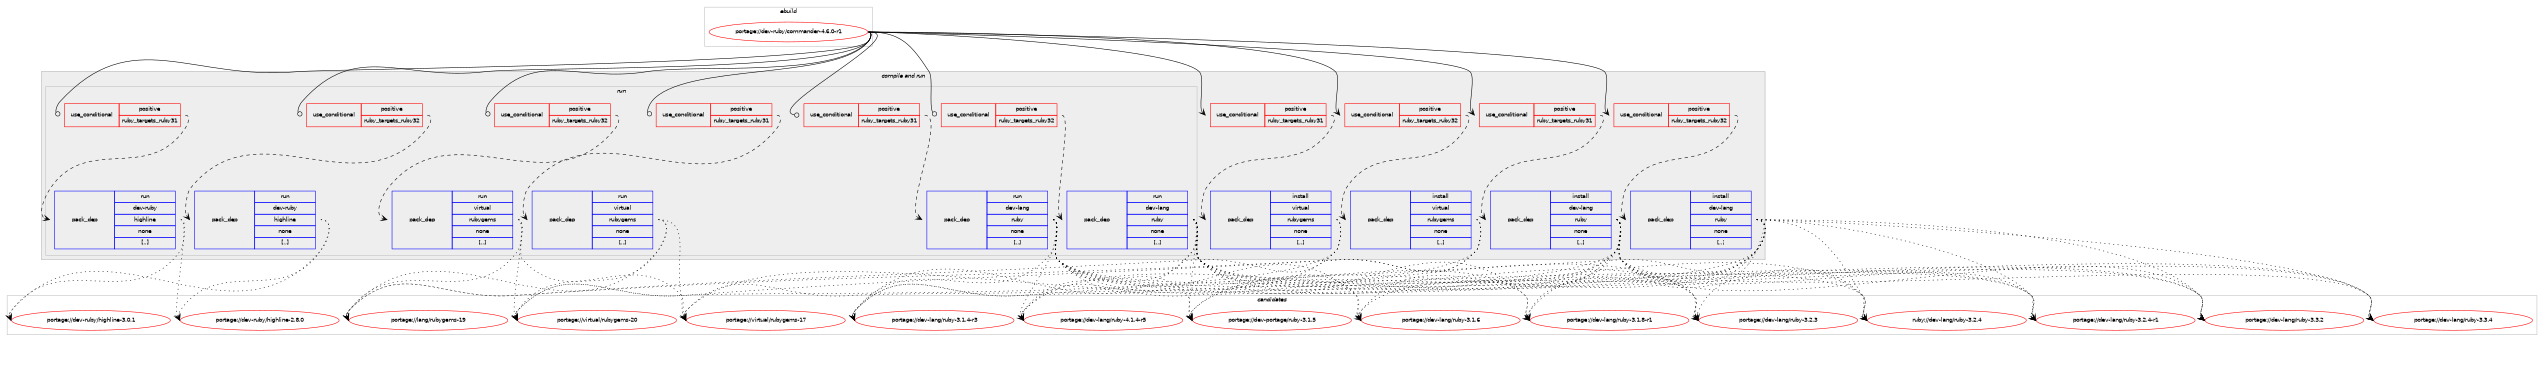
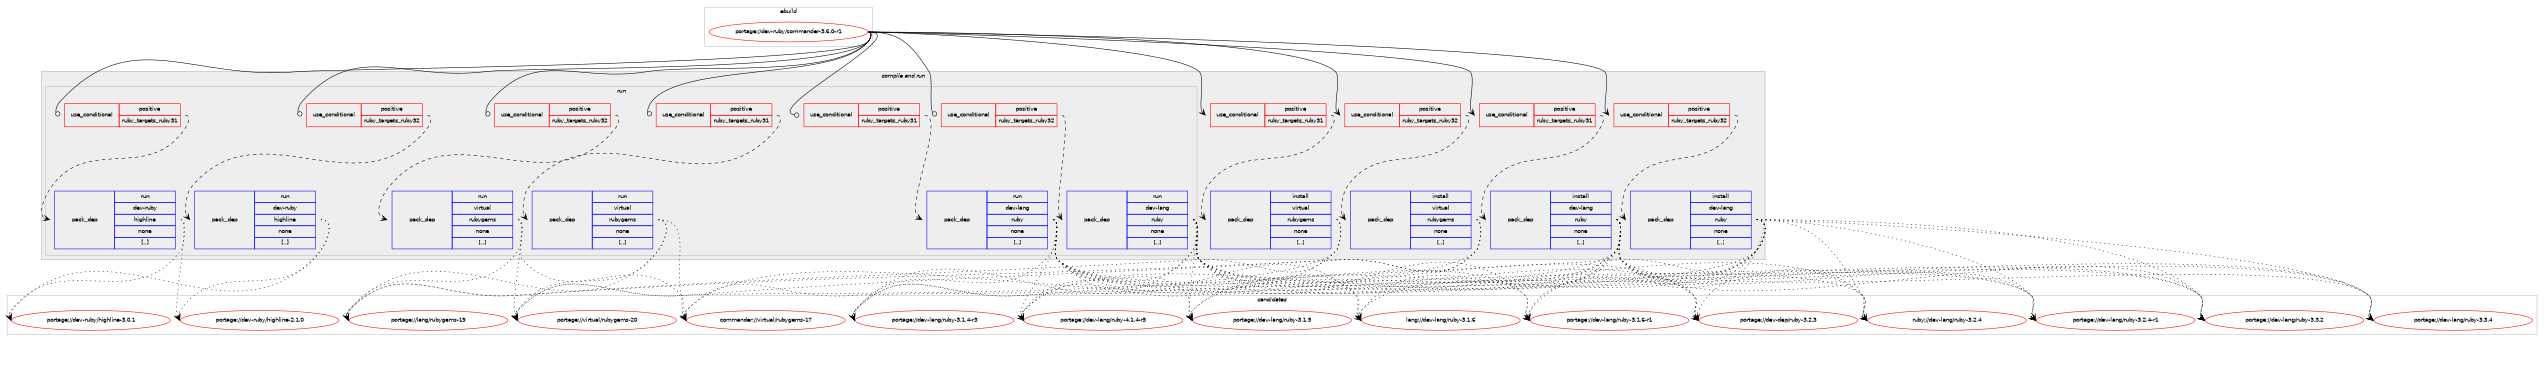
node "portage://dev-ruby/commander-4.6.0-r1": label "portage://dev-ruby/commander-4.6.0-r1" -> "portage://dev-ruby/commander-3.6.0-r1"
node "portage://dev-ruby/highline-2.8.0": label "portage://dev-ruby/highline-2.8.0" -> "portage://dev-ruby/highline-2.1.0"
node "portage://virtual/rubygems-17": label "portage://virtual/rubygems-17" -> "commander://virtual/rubygems-17"
node "portage://dev-portage/ruby-3.1.5": label "portage://dev-portage/ruby-3.1.5" -> "portage://dev-lang/ruby-3.1.5"
node "portage://dev-lang/ruby-3.1.6": label "portage://dev-lang/ruby-3.1.6" -> "lang://dev-lang/ruby-3.1.6"
node "portage://dev-lang/ruby-3.1.8-r1": label "portage://dev-lang/ruby-3.1.8-r1" -> "portage://dev-lang/ruby-3.1.6-r1"
node "portage://dev-lang/ruby-3.2.3": label "portage://dev-lang/ruby-3.2.3" -> "portage://dev-dep/ruby-3.2.3"
